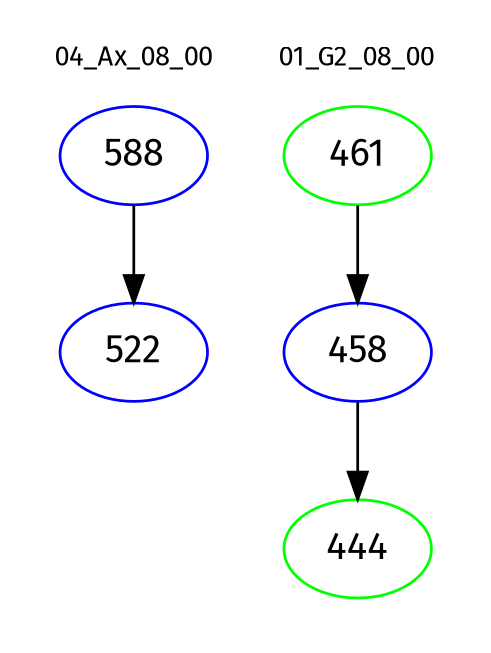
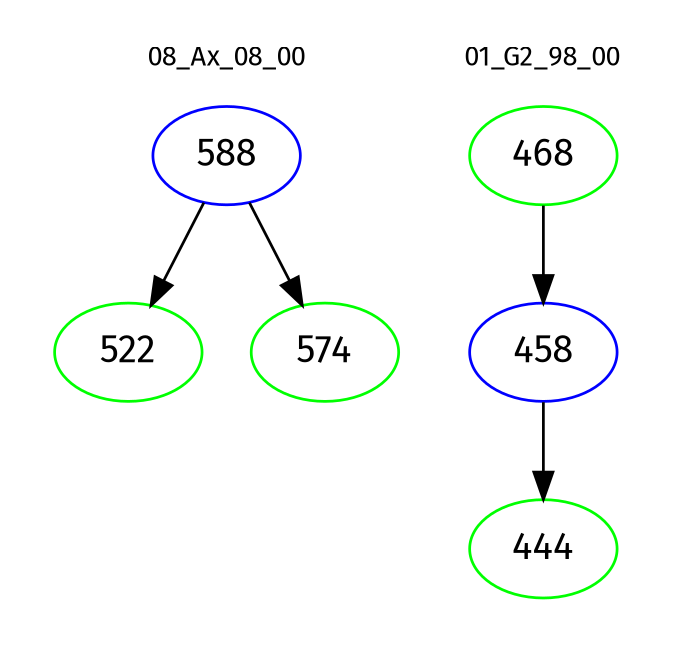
cluster "04_Ax_08_00": label "04_Ax_08_00" -> "08_Ax_08_00"
cluster "01_G2_08_00": label "01_G2_08_00" -> "01_G2_98_00"
node "461": label "461" -> "468"
node "522": color blue -> green
node "574": added
